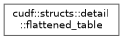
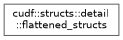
node "cudf::structs::detail ::flattened_table": label "cudf::structs::detail ::flattened_table" -> "cudf::structs::detail ::flattened_structs"
